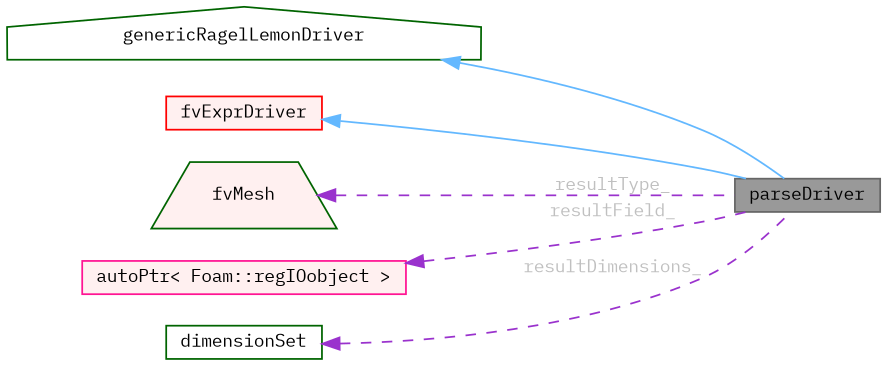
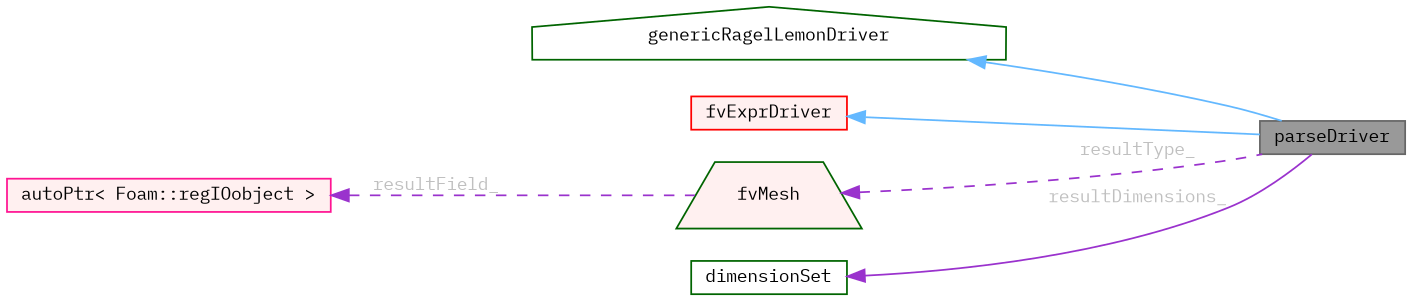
edge "parseDriver" -> "autoPtr< Foam::regIOobject >": now "fvMesh" -> "autoPtr< Foam::regIOobject >"
edge "parseDriver" -> "dimensionSet": style dashed -> solid
